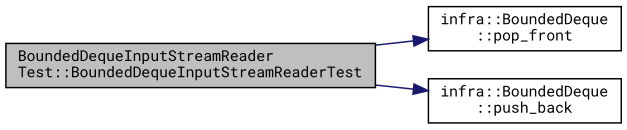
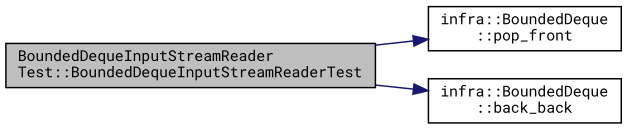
node "infra::BoundedDeque ::push_back": label "infra::BoundedDeque ::push_back" -> "infra::BoundedDeque ::back_back"
